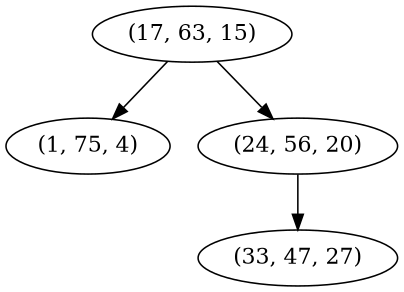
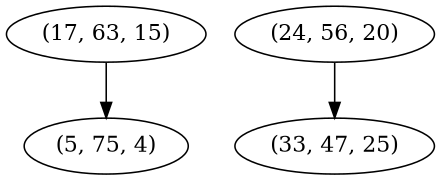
edge "(17, 63, 15)" -> "(24, 56, 20)": removed
node "(1, 75, 4)": label "(1, 75, 4)" -> "(5, 75, 4)"
node "(33, 47, 27)": label "(33, 47, 27)" -> "(33, 47, 25)"
